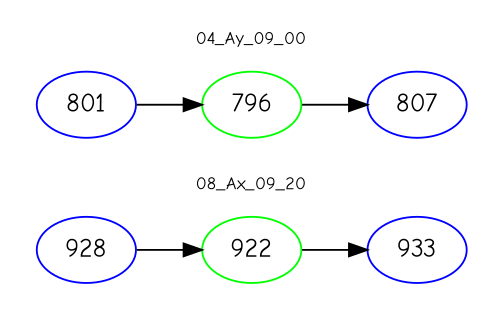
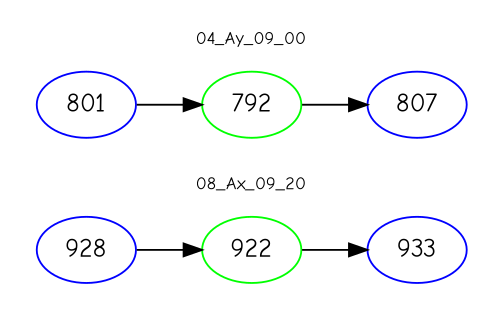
node "796": label "796" -> "792"
